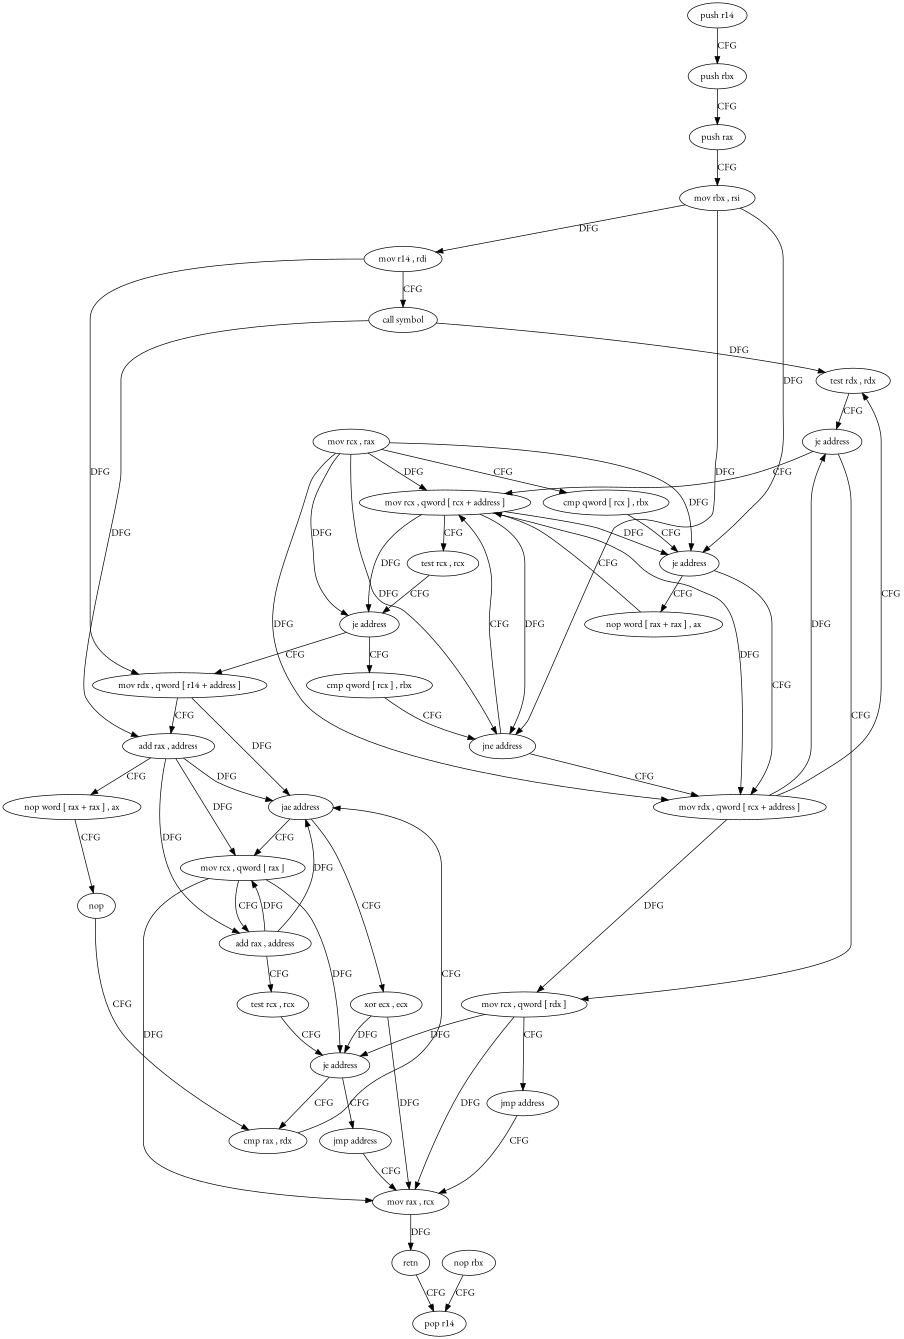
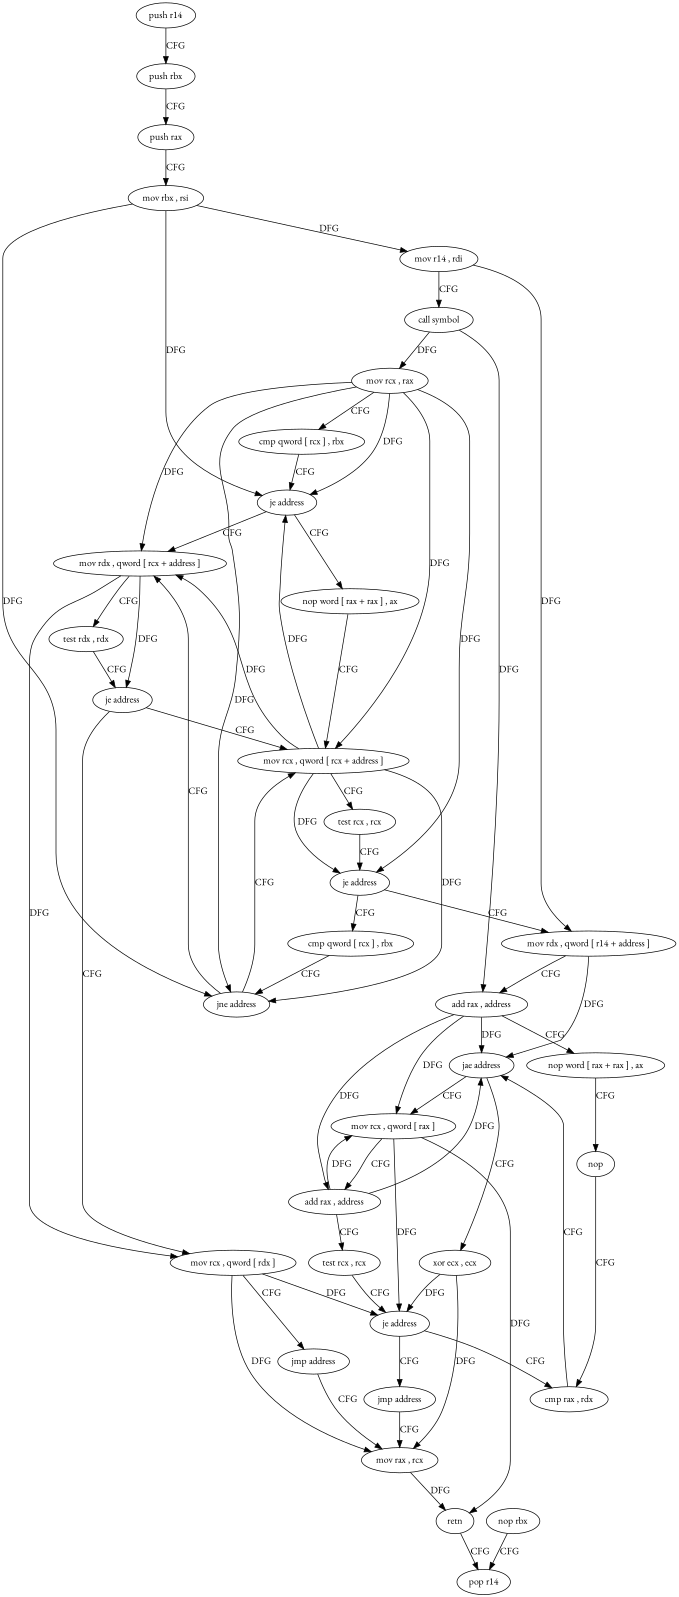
edge "call symbol" -> "test rdx , rdx": now "call symbol" -> "mov rcx , rax"
edge "mov rcx , qword [ rax ]" -> "mov rax , rcx": now "mov rcx , qword [ rax ]" -> "retn"
